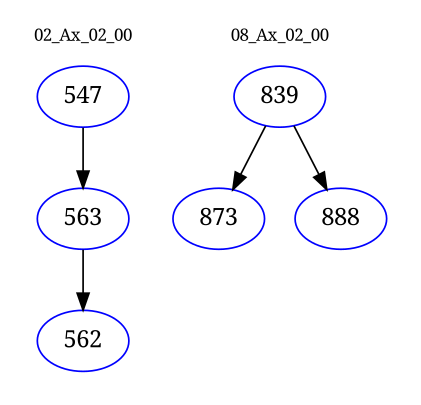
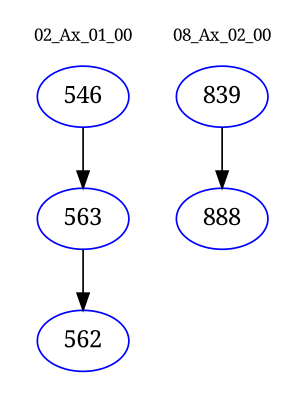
cluster "02_Ax_02_00": label "02_Ax_02_00" -> "02_Ax_01_00"
node "547": label "547" -> "546"
node "873": removed
